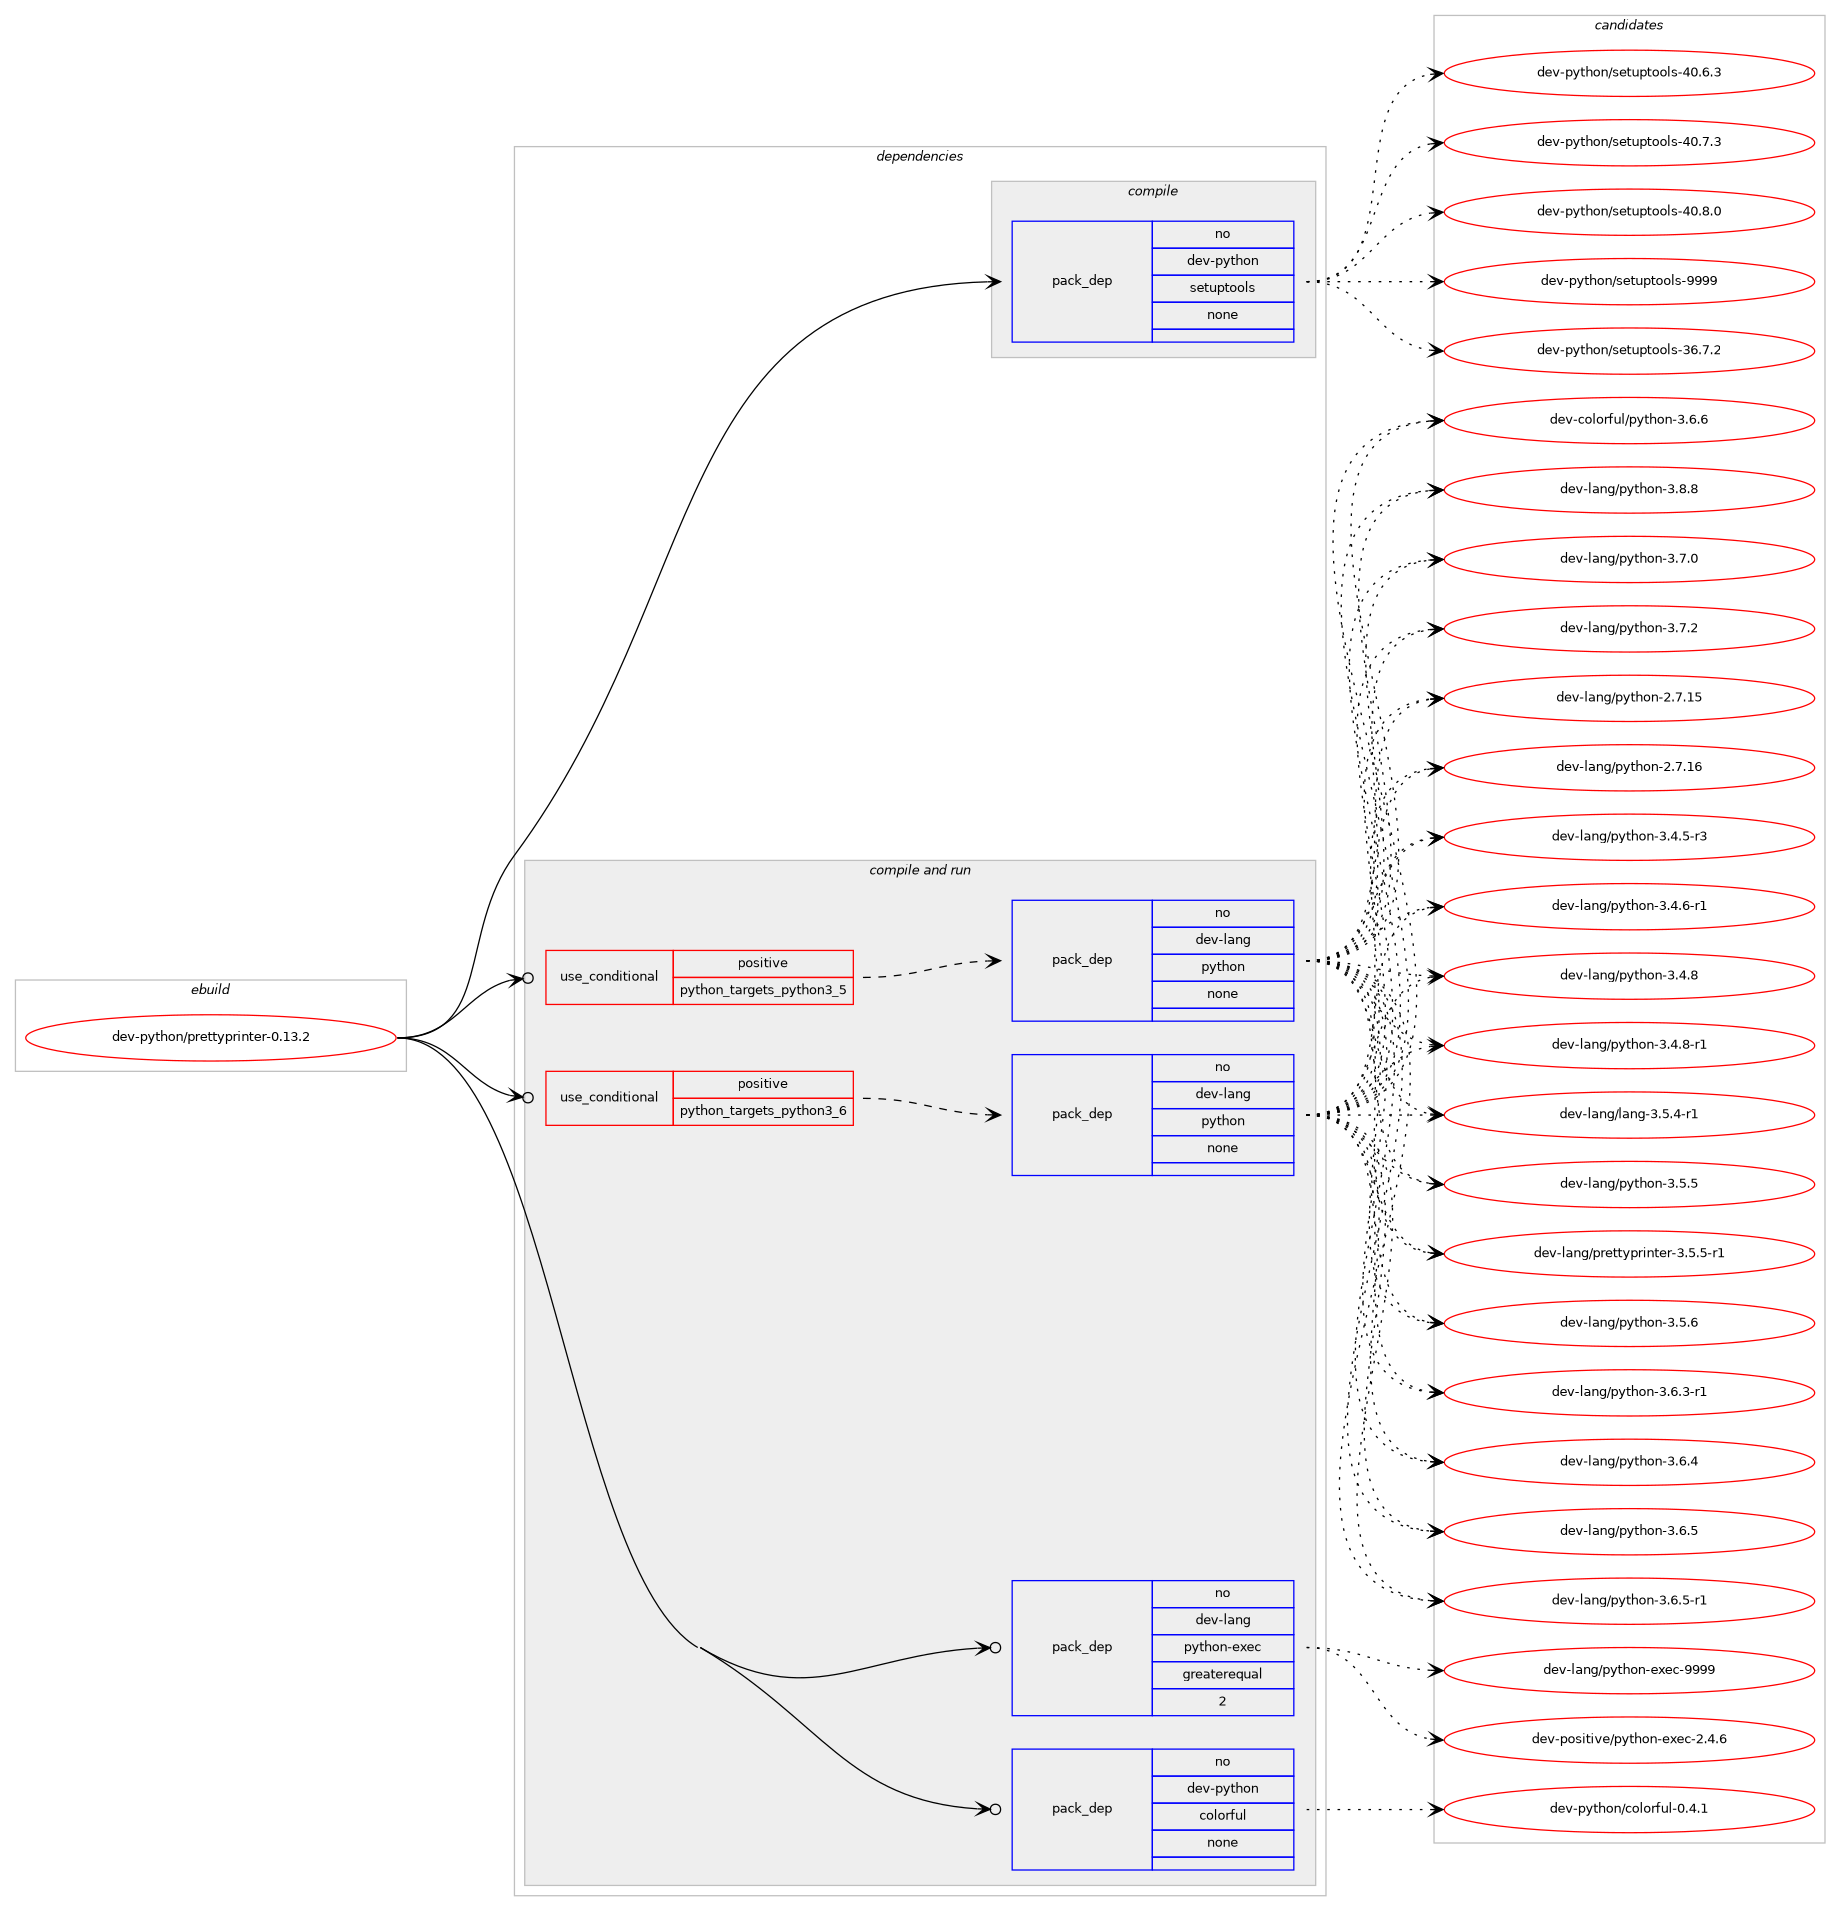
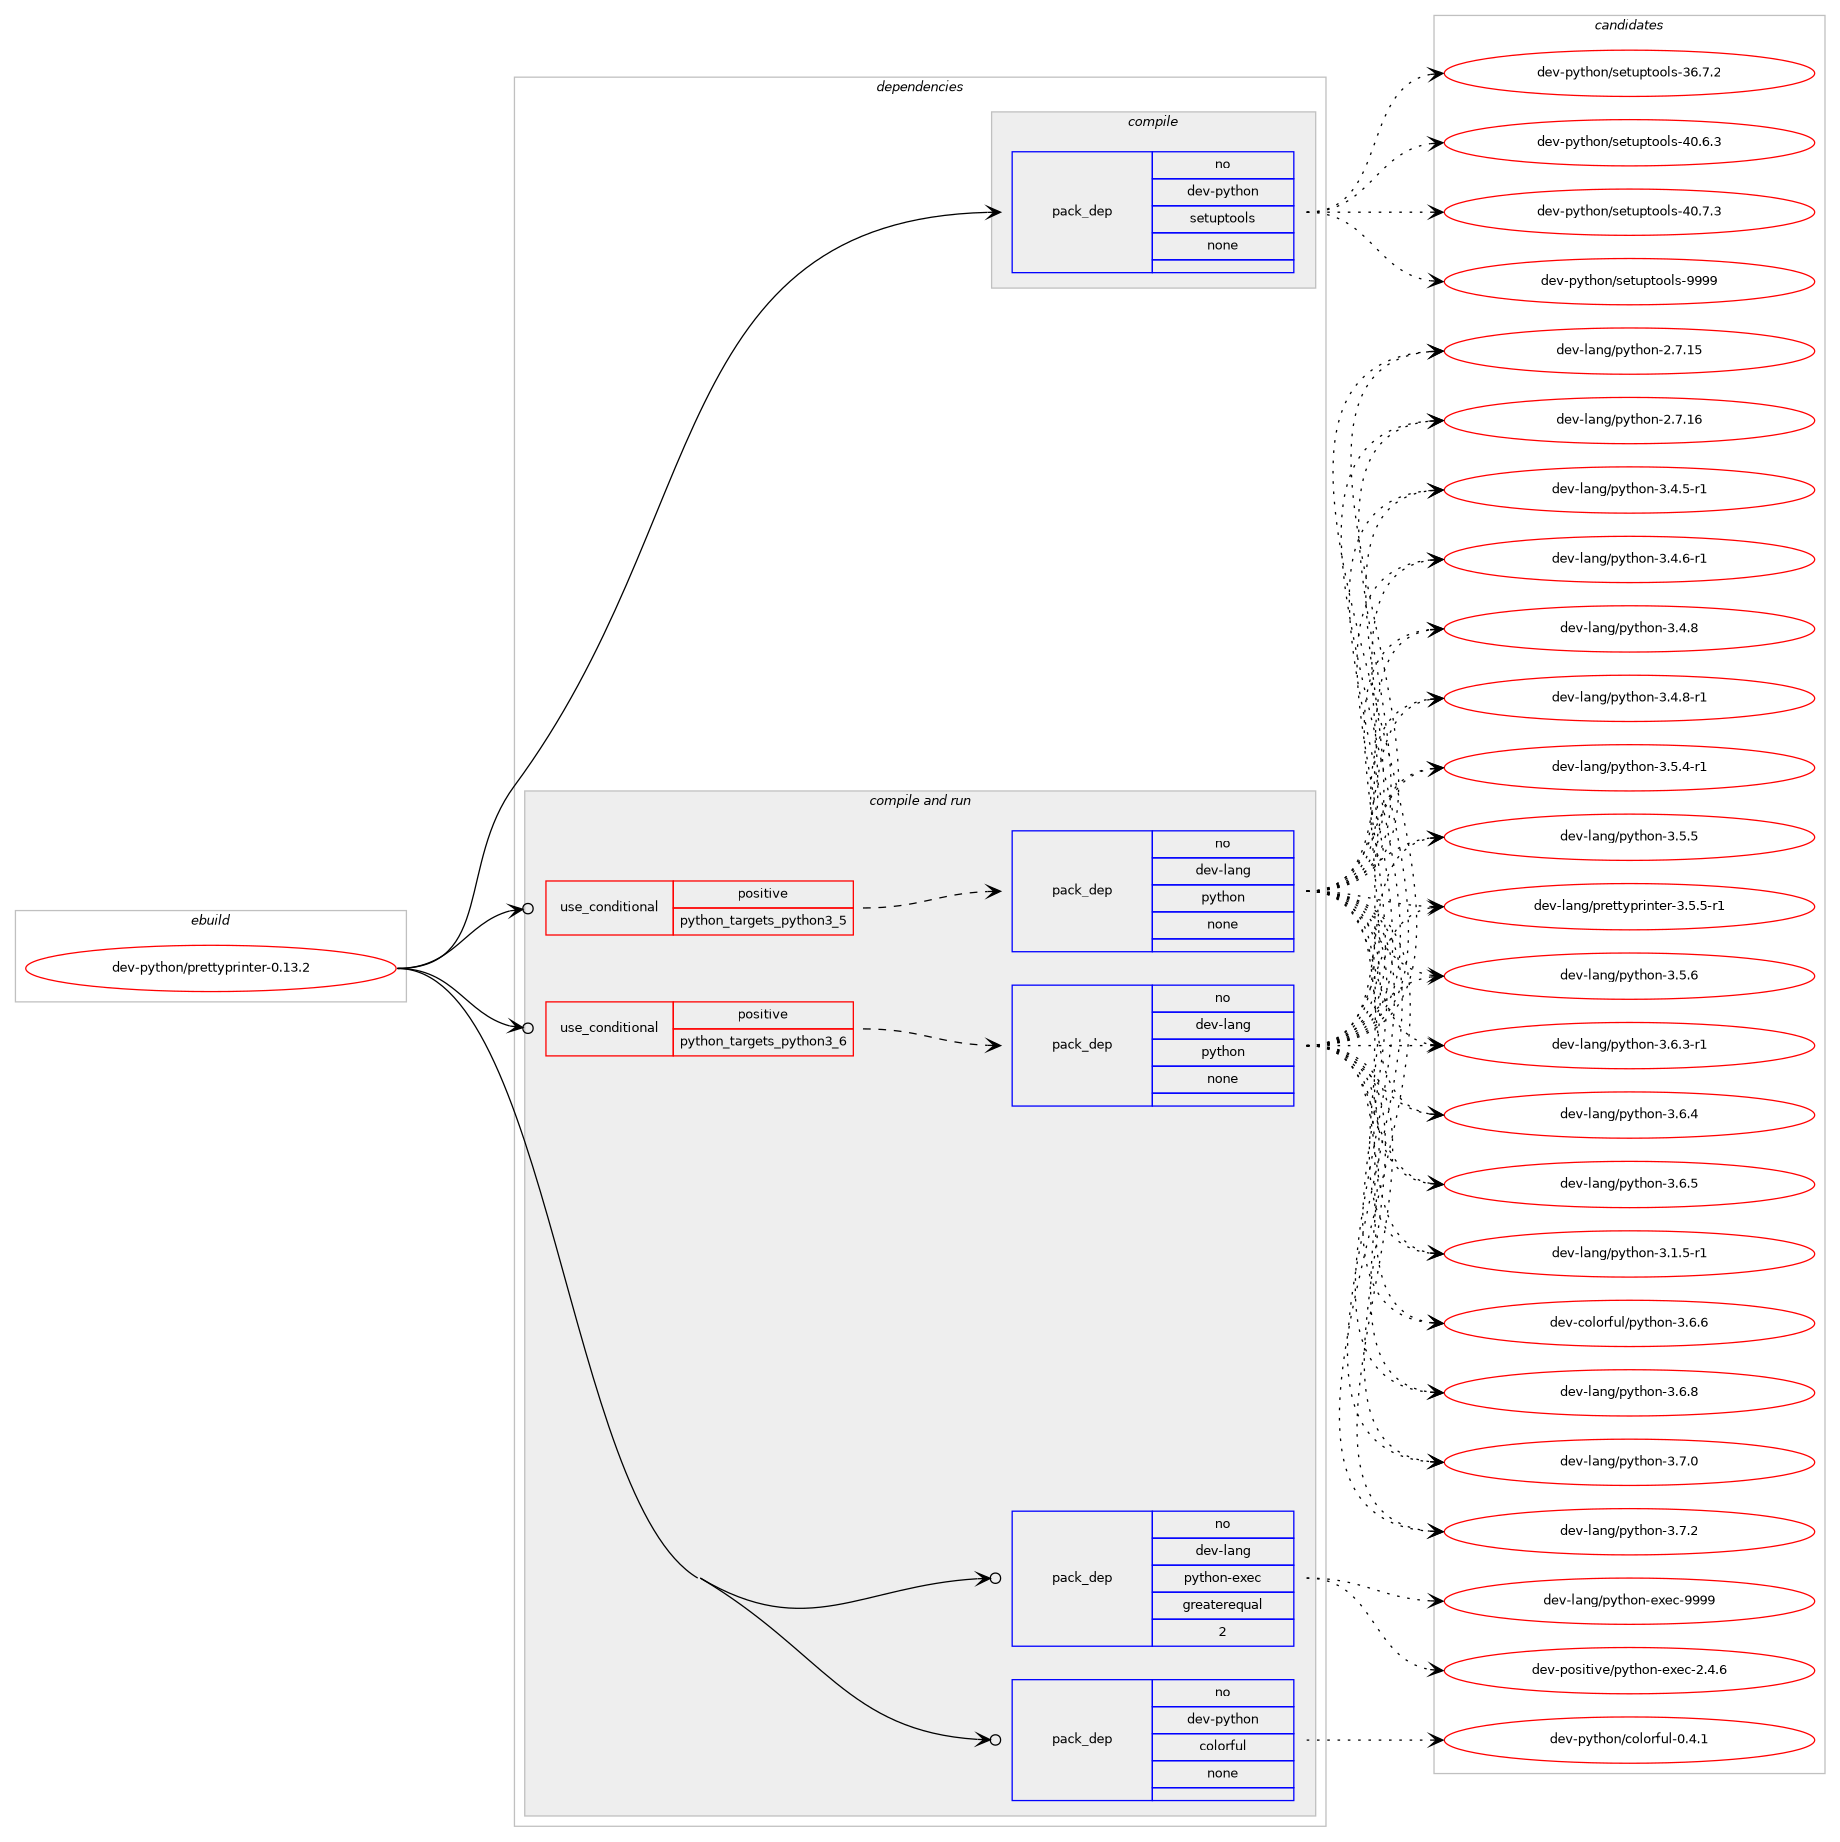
node "dev-python/setuptools-40.8.0": removed
node "dev-lang/python-3.8.8": label "dev-lang/python-3.8.8" -> "dev-lang/python-3.6.8"
node "dev-lang/python-3.4.5-r3": label "dev-lang/python-3.4.5-r3" -> "dev-lang/python-3.4.5-r1"
node "dev-lang/lang-3.5.4-r1": label "dev-lang/lang-3.5.4-r1" -> "dev-lang/python-3.5.4-r1"
node "dev-lang/python-3.6.5-r1": label "dev-lang/python-3.6.5-r1" -> "dev-lang/python-3.1.5-r1"
